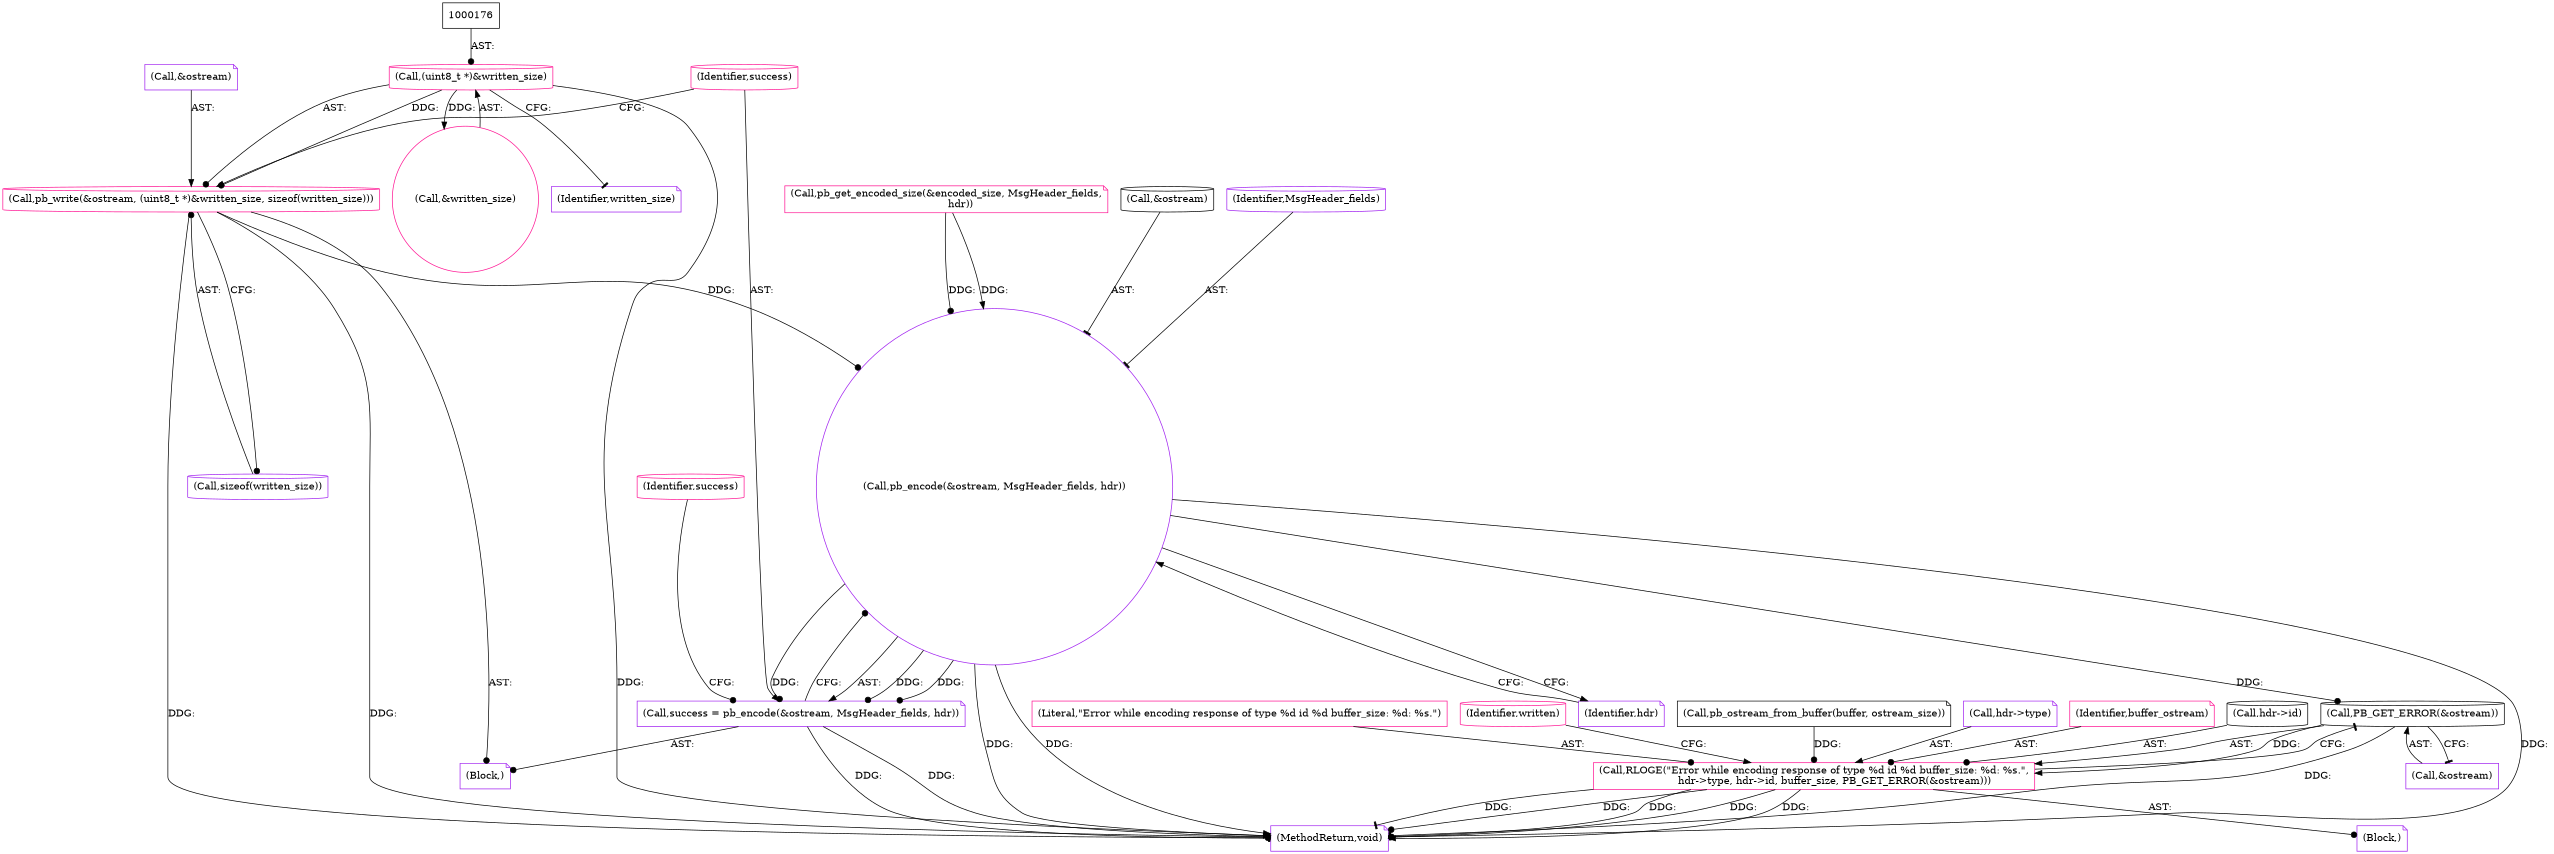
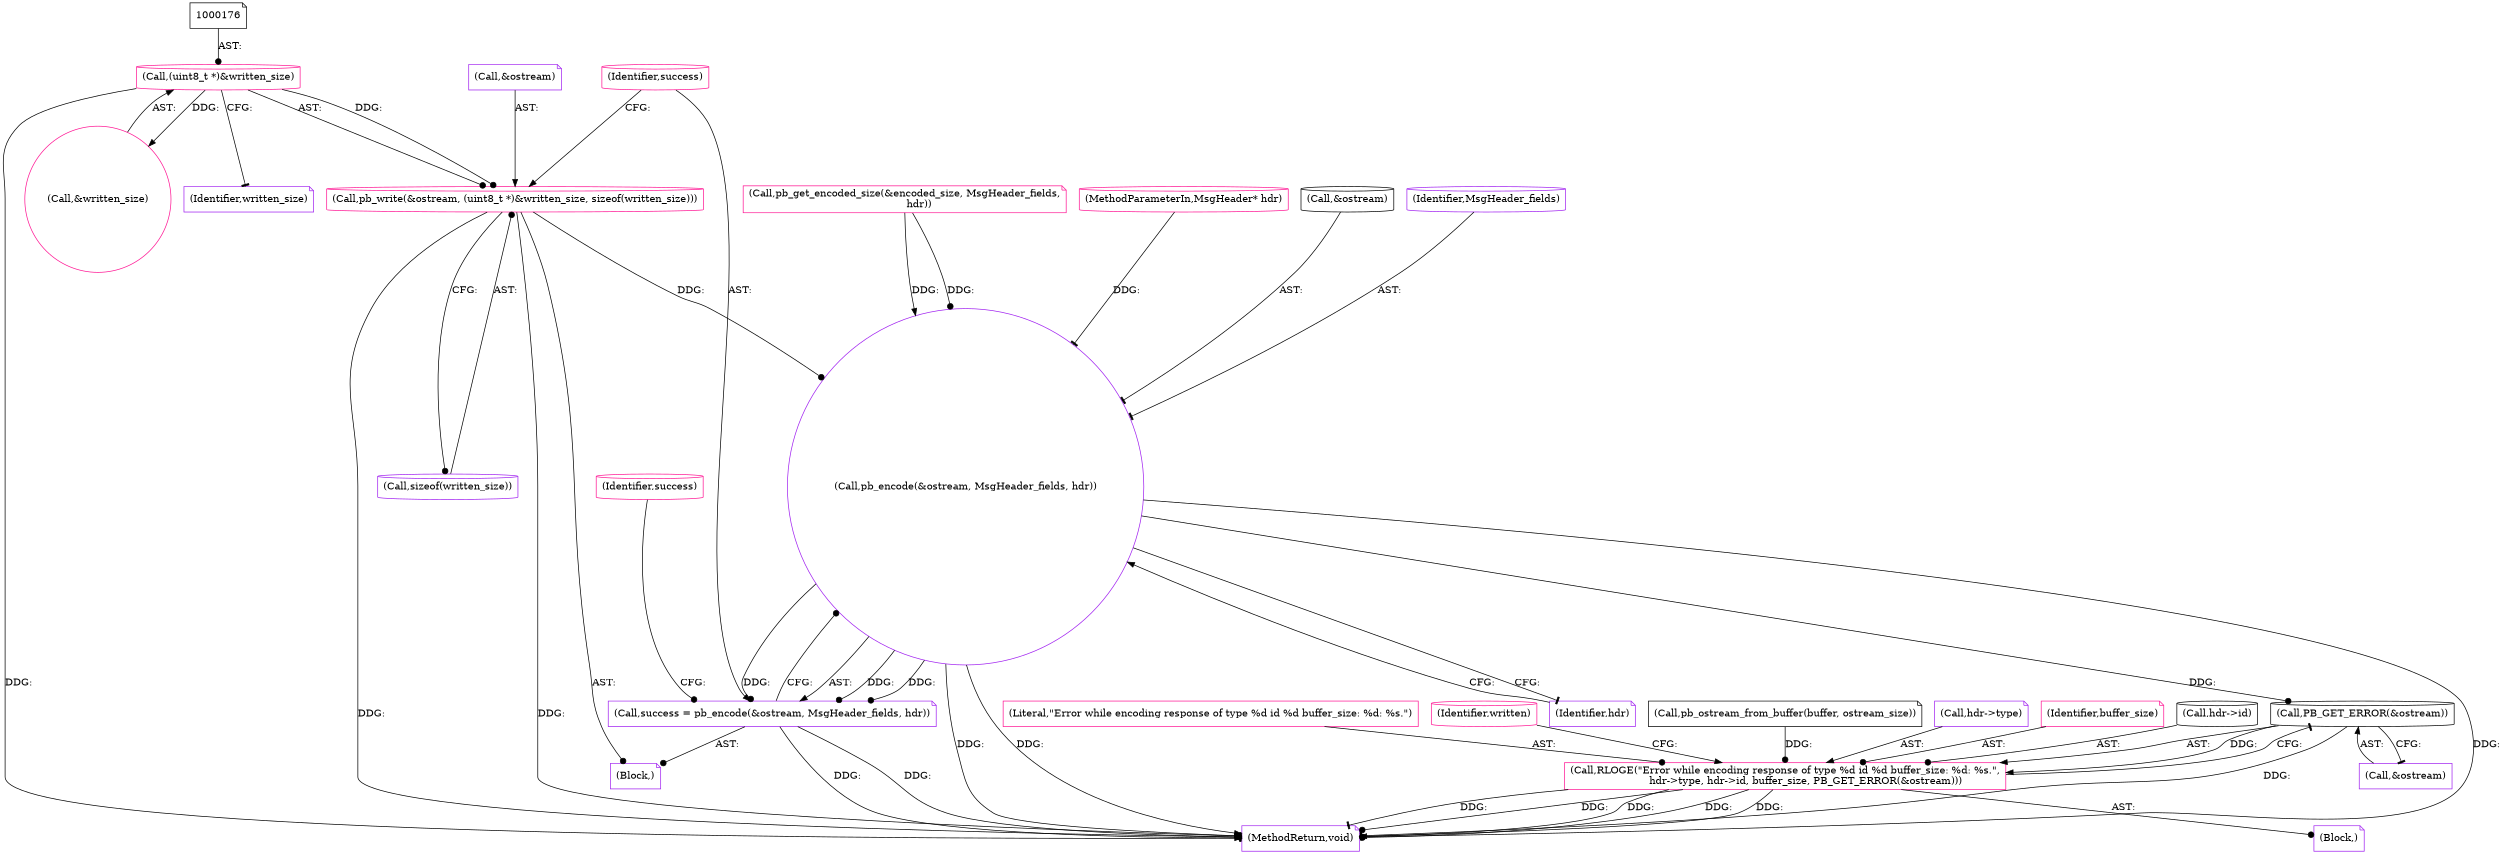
node "1000176": shape box -> note
node "(MethodParameterIn,MsgHeader* hdr)": added
edge "(Call,pb_encode(&ostream, MsgHeader_fields, hdr))" -> "(Identifier,hdr)": arrowhead normal -> tee
node "(Identifier,buffer_ostream)": label "(Identifier,buffer_ostream)" -> "(Identifier,buffer_size)"
